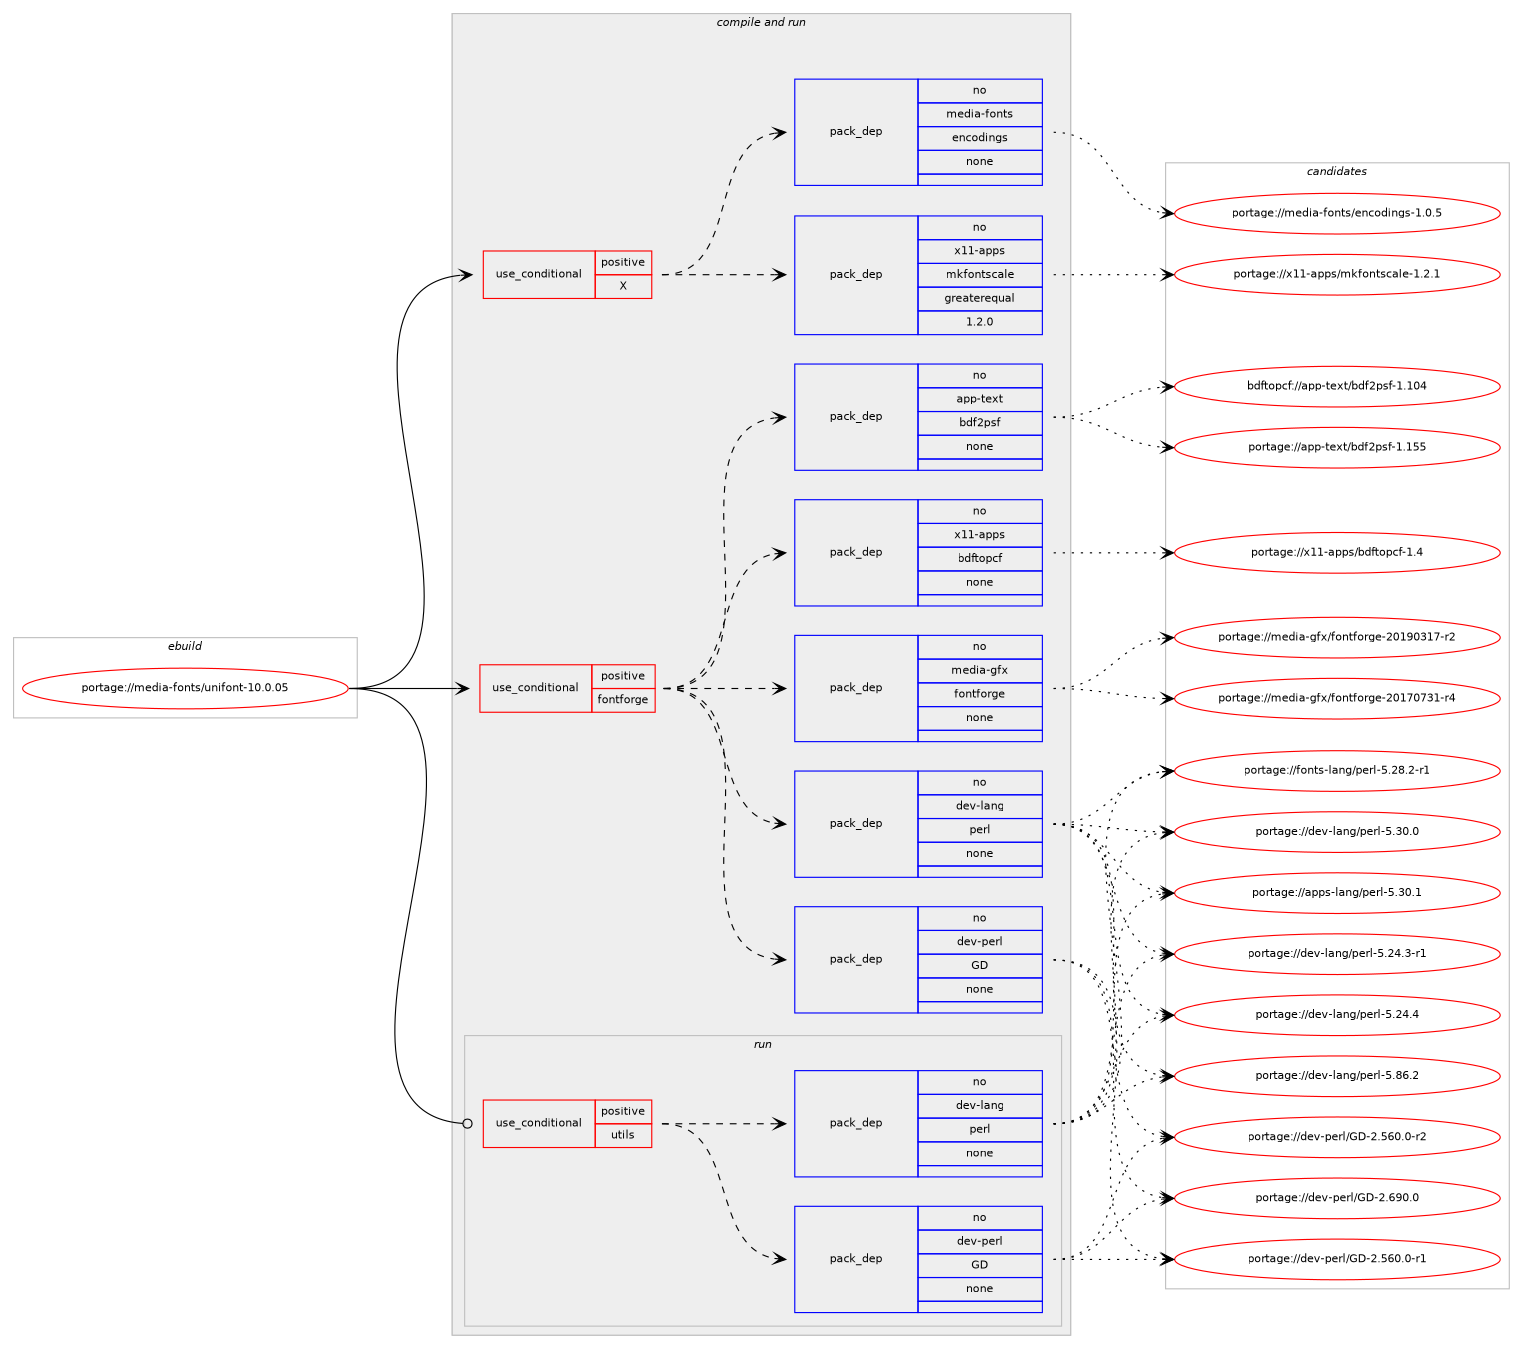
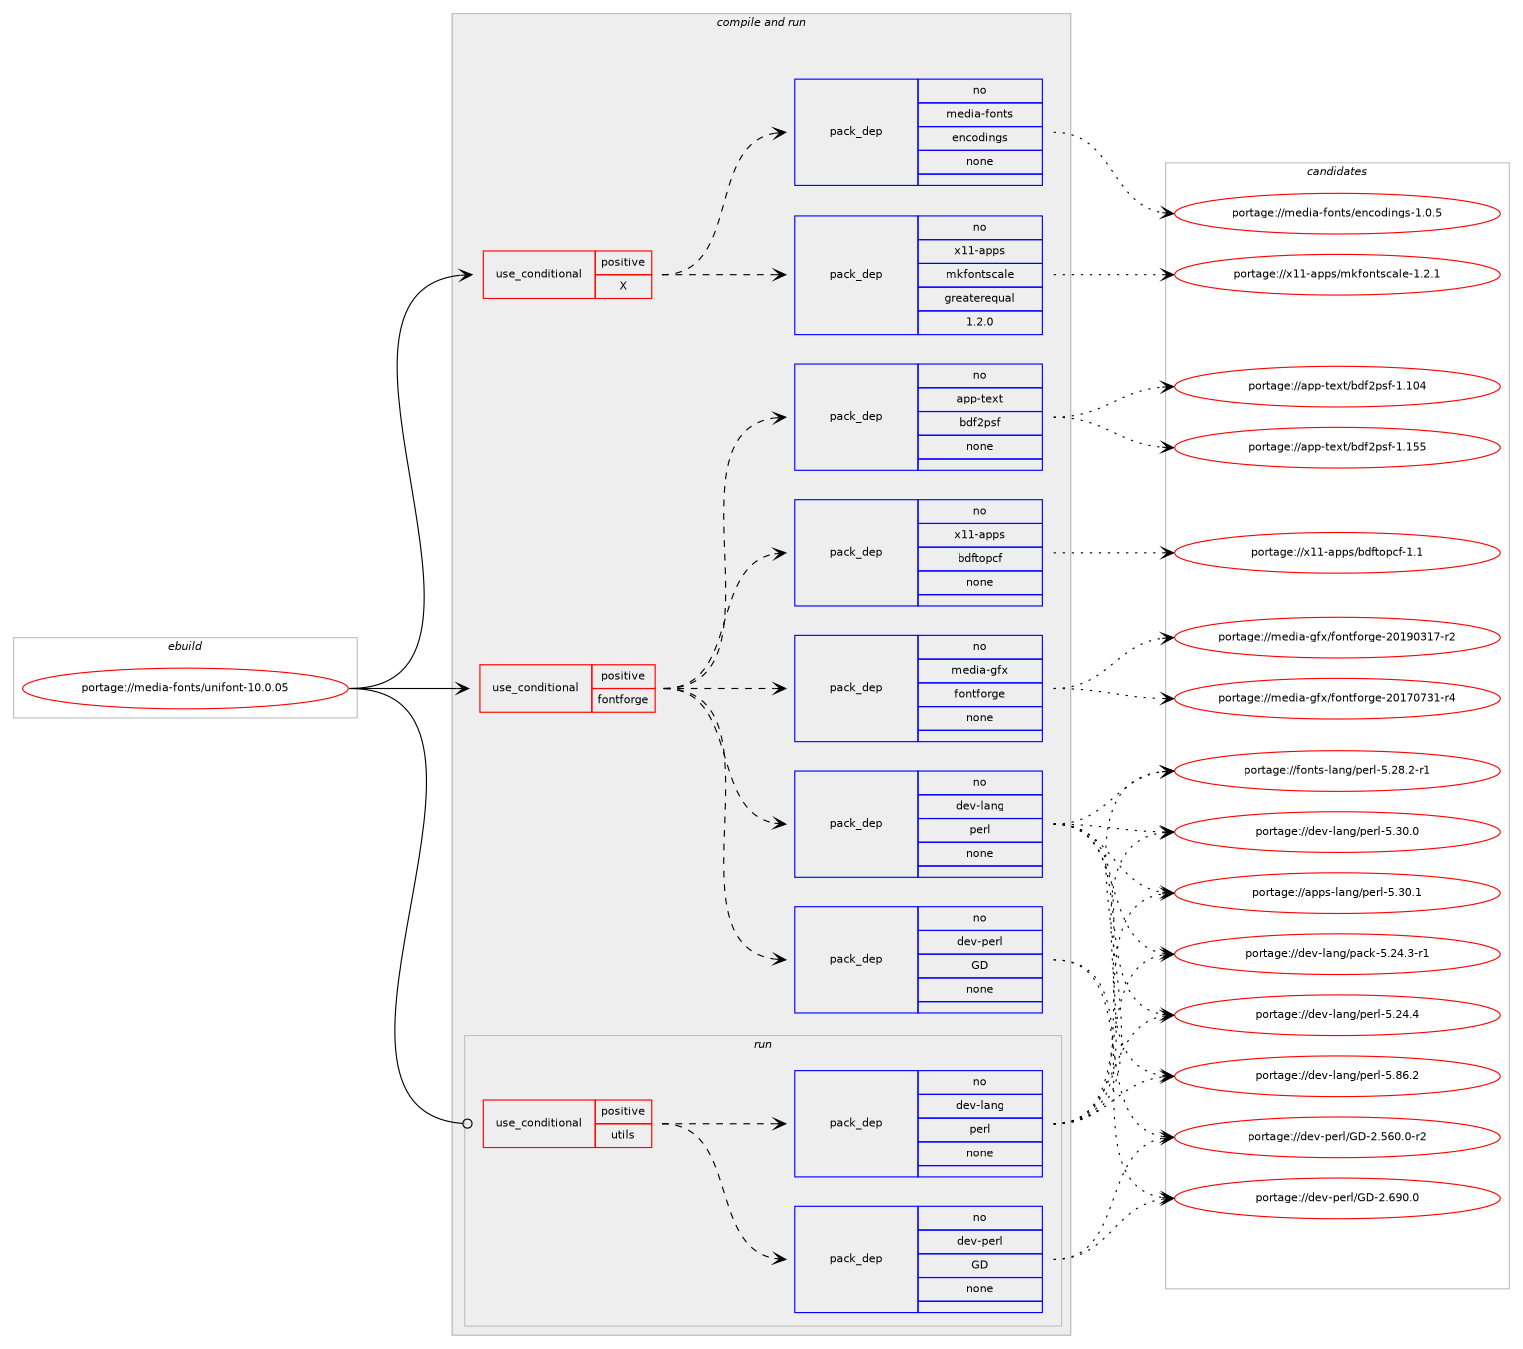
node "bdftopcf://app-text/bdf2psf-1.104": label "bdftopcf://app-text/bdf2psf-1.104" -> "portage://app-text/bdf2psf-1.104"
node "portage://x11-apps/bdftopcf-1.4": label "portage://x11-apps/bdftopcf-1.4" -> "portage://x11-apps/bdftopcf-1.1"
node "portage://dev-lang/perl-5.24.3-r1": label "portage://dev-lang/perl-5.24.3-r1" -> "portage://dev-lang/pack-5.24.3-r1"
node "portage://dev-perl/GD-2.560.0-r1": removed
